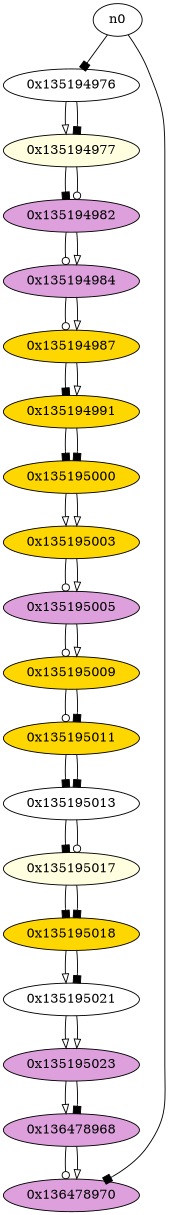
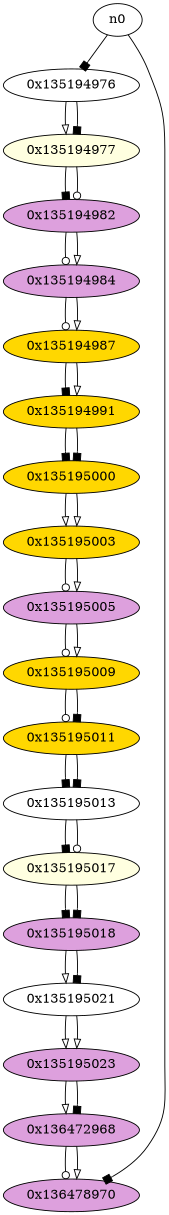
node "0x135195018": fillcolor gold -> plum
node "0x136478968": label "0x136478968" -> "0x136472968"
